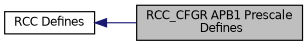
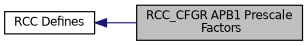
node "RCC_CFGR APB1 Prescale Defines": label "RCC_CFGR APB1 Prescale Defines" -> "RCC_CFGR APB1 Prescale Factors"
